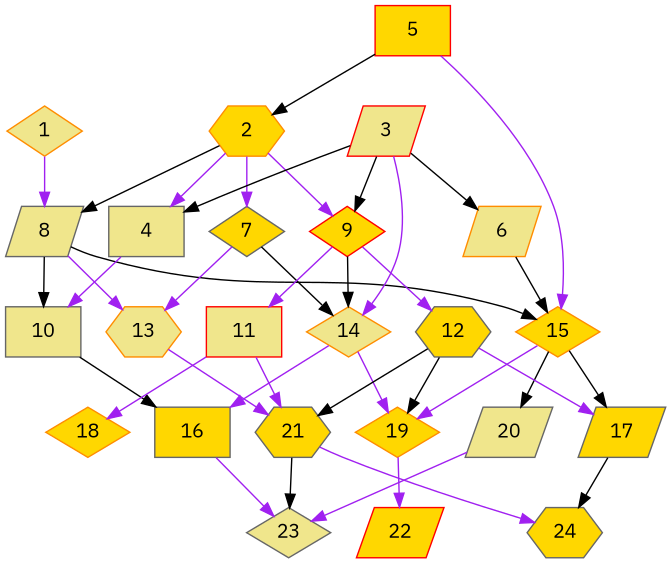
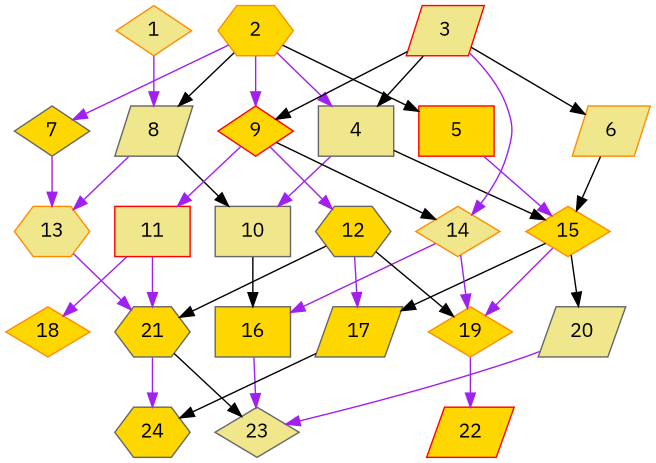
edge "5" -> "2": reversed
edge "7" -> "14": removed
edge "8" -> "15": now "4" -> "15"
